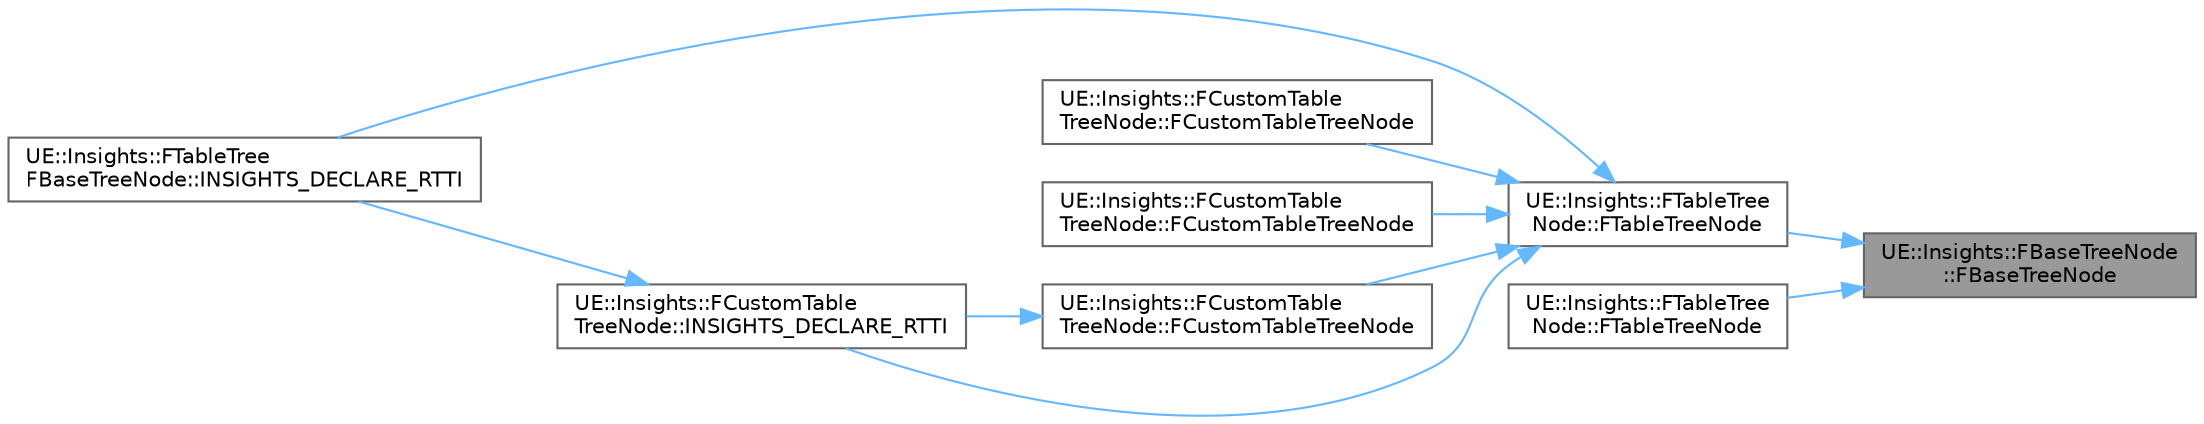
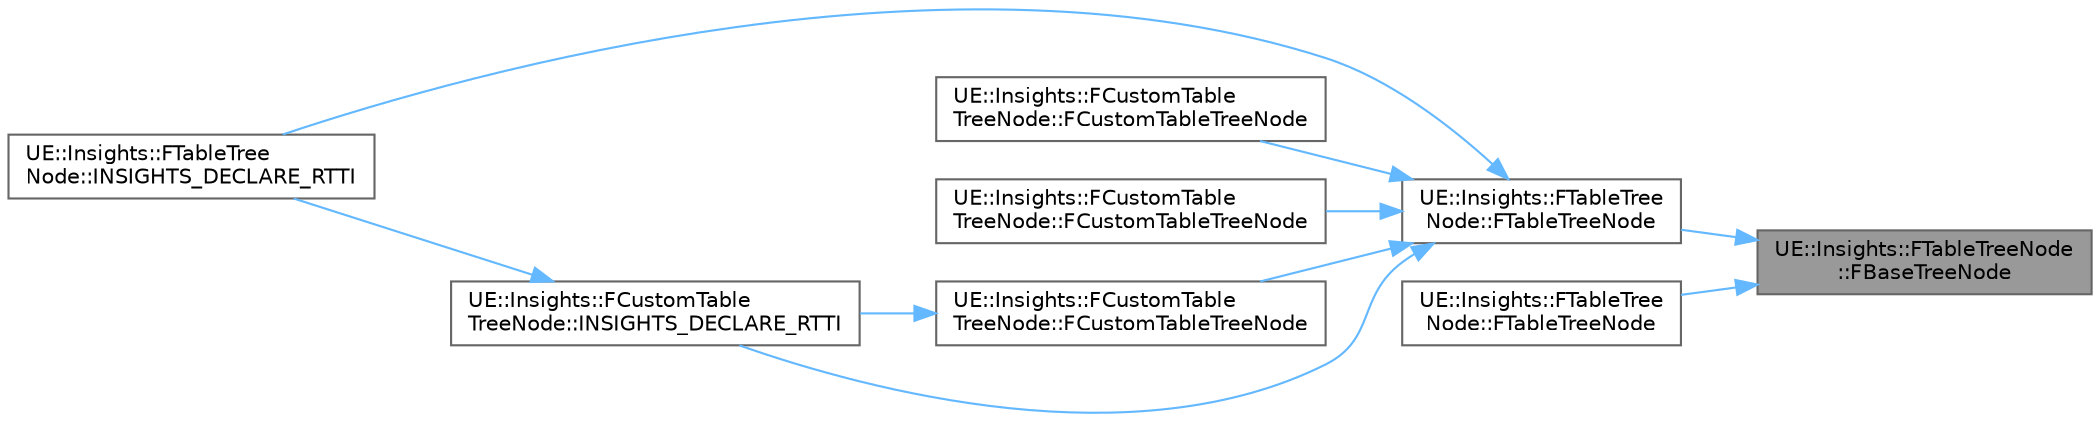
node "UE::Insights::FTableTree FBaseTreeNode::INSIGHTS_DECLARE_RTTI": label "UE::Insights::FTableTree FBaseTreeNode::INSIGHTS_DECLARE_RTTI" -> "UE::Insights::FTableTree Node::INSIGHTS_DECLARE_RTTI"
node "UE::Insights::FBaseTreeNode ::FBaseTreeNode": label "UE::Insights::FBaseTreeNode ::FBaseTreeNode" -> "UE::Insights::FTableTreeNode ::FBaseTreeNode"
